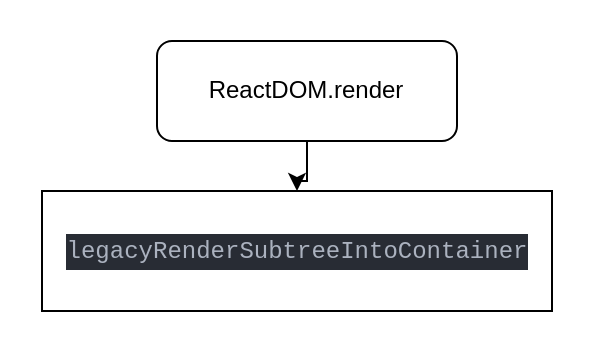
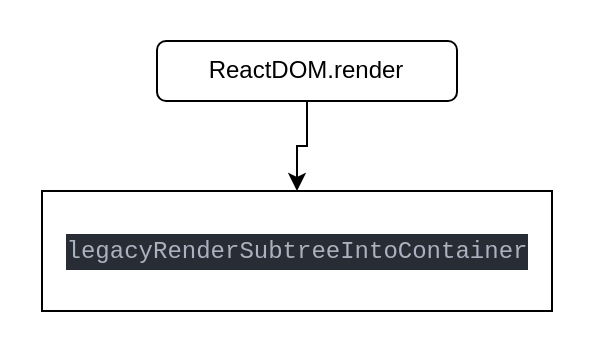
node "ReactDOM.render": size 300x100 -> 300x60
